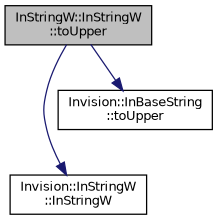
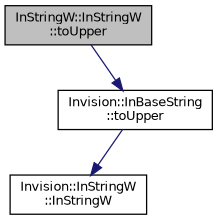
edge "InStringW::InStringW ::toUpper" -> "Invision::InStringW ::InStringW": now "Invision::InBaseString ::toUpper" -> "Invision::InStringW ::InStringW"
